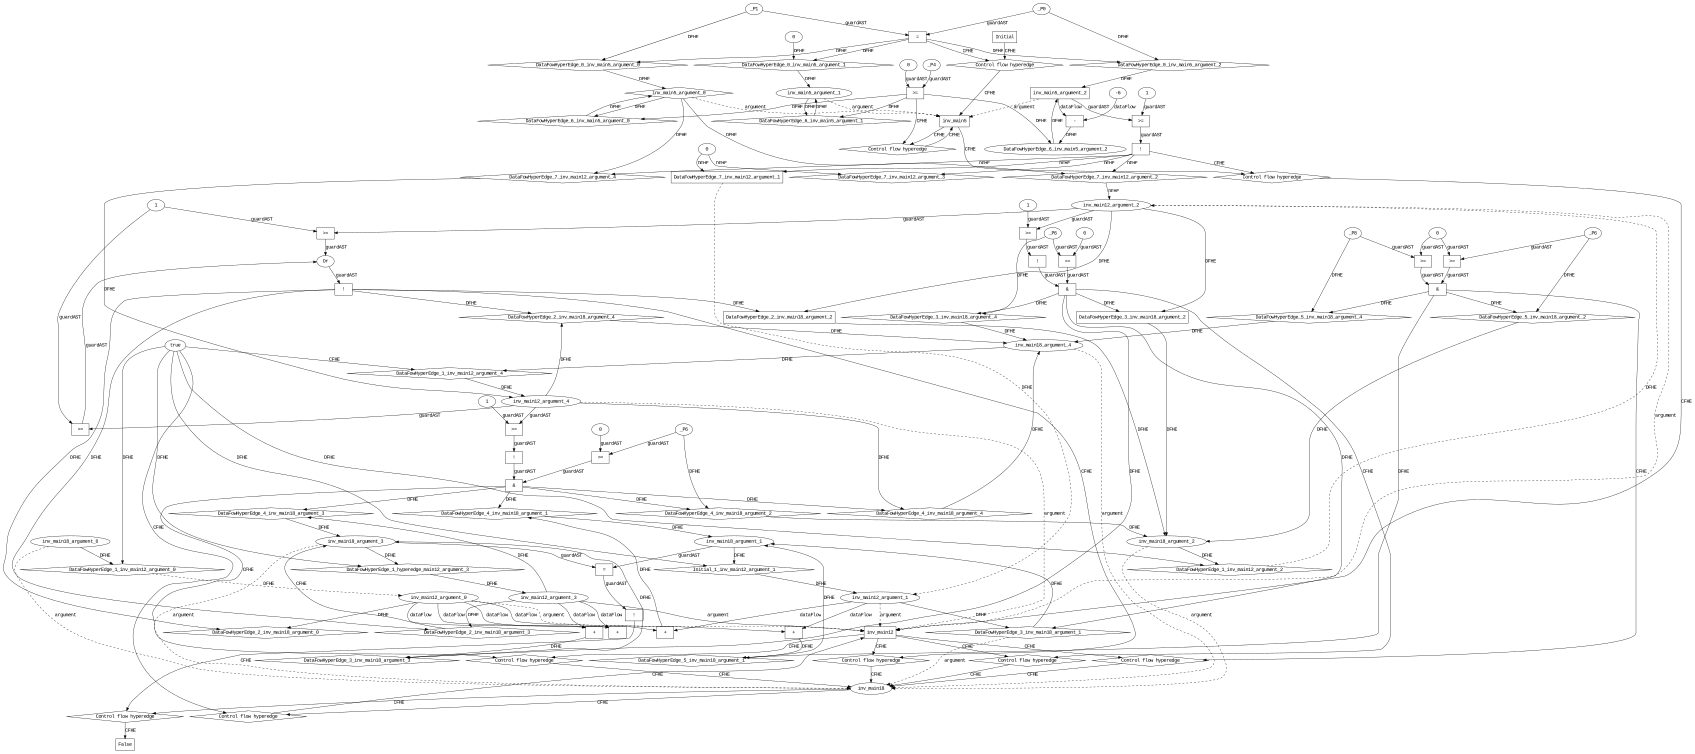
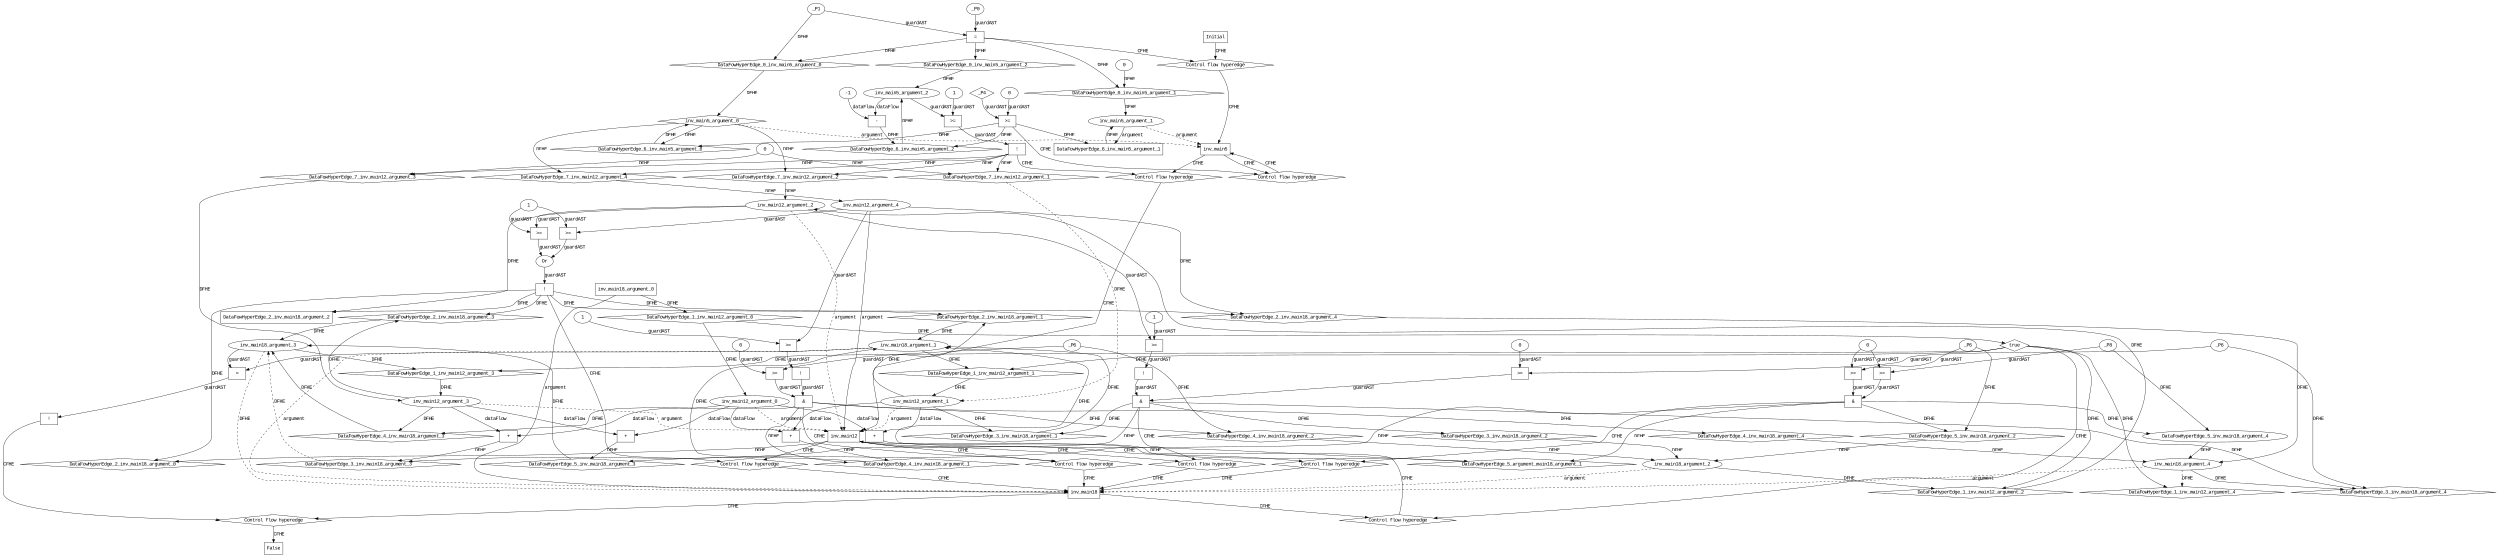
edge "_P0" -> "DataFowHyperEdge_0_inv_main5_argument_2": removed, label "DFHE"
node "_P4": shape ellipse -> diamond
node "inv_main5_argument_2": shape box -> ellipse
node "-6": label "-6" -> "-1"
edge "inv_main5_argument_1" -> "DataFowHyperEdge_6_inv_main5_argument_1": label "DFHE" -> "argument"
edge "inv_main5_argument_2" -> "inv_main5": removed, label "argument"
node "DataFowHyperEdge_6_inv_main5_argument_1": shape diamond -> box
node "DataFowHyperEdge_6_inv_main5_argument_2": shape ellipse -> diamond
node "DataFowHyperEdge_7_inv_main12_argument_1": shape box -> diamond
edge "inv_main12_argument_2" -> "DataFowHyperEdge_3_inv_main18_argument_2": removed, label "DFHE"
edge "DataFowHyperEdge_1_inv_main12_argument_2" -> "inv_main12_argument_2": style dashed -> solid
edge "DataFowHyperEdge_7_inv_main12_argument_3" -> "inv_main12_argument_3": added, label "DFHE"
node "DataFowHyperEdge_2_inv_main18_argument_1": added
node "DataFowHyperEdge_3_inv_main18_argument_2": shape box -> diamond
node "DataFowHyperEdge_5_inv_main18_argument_4": shape diamond -> ellipse
edge "DataFowHyperEdge_3_inv_main18_argument_4" -> "inv_main18_argument_4": reversed
edge "DataFowHyperEdge_2_inv_main18_argument_2" -> "inv_main18_argument_2": removed, label "DFHE"
node "true": shape ellipse -> diamond
edge "true" -> "DataFowHyperEdge_1_inv_main12_argument_4": label "CFHE" -> "DFHE"
edge "inv_main18_argument_4" -> "DataFowHyperEdge_1_inv_main12_argument_4": style solid -> dashed
edge "DataFowHyperEdge_1_inv_main12_argument_4" -> "inv_main12_argument_4": removed, label "DFHE"
edge "inv_main12_argument_4" -> "DataFowHyperEdge_4_inv_main18_argument_4": removed, label "DFHE"
edge "inv_main12_argument_4" -> "inv_main12": style dashed -> solid
edge "true" -> "DataFowHyperEdge_1_inv_main12_argument_0": reversed
node "DataFowHyperEdge_5_inv_main18_argument_3": added
node "inv_main18_argument_0": shape ellipse -> box
node "DataFowHyperEdge_1_hyperedge_main12_argument_3": label "DataFowHyperEdge_1_hyperedge_main12_argument_3" -> "DataFowHyperEdge_1_inv_main12_argument_3"
node "Initial_1_inv_main12_argument_1": label "Initial_1_inv_main12_argument_1" -> "DataFowHyperEdge_1_inv_main12_argument_1"
edge "DataFowHyperEdge_2_inv_main18_argument_3" -> "inv_main18_argument_3": label "CFHE" -> "DFHE"
edge "DataFowHyperEdge_1_inv_main12_argument_0" -> "inv_main12_argument_0": style dashed -> solid
edge "DataFowHyperEdge_3_inv_main18_argument_3" -> "inv_main18_argument_3": style solid -> dashed
edge "inv_main18_argument_3" -> "inv_main18": label "argument" -> "DFHE"
edge "inv_main12_argument_0" -> "DataFowHyperEdge_2_inv_main18_argument_0": now "inv_main12" -> "DataFowHyperEdge_2_inv_main18_argument_0"
edge "inv_main12_argument_3" -> "inv_main12": style solid -> dashed
edge "DataFowHyperEdge_3_inv_main18_argument_1" -> "inv_main18": now "inv_main18_argument_1" -> "inv_main18"
node "DataFowHyperEdge_5_inv_main18_argument_1": label "DataFowHyperEdge_5_inv_main18_argument_1" -> "DataFowHyperEdge_5_argument_main18_argument_1"
edge "inv_main18_argument_0" -> "inv_main18": style dashed -> solid
node "inv_main18": shape ellipse -> box
